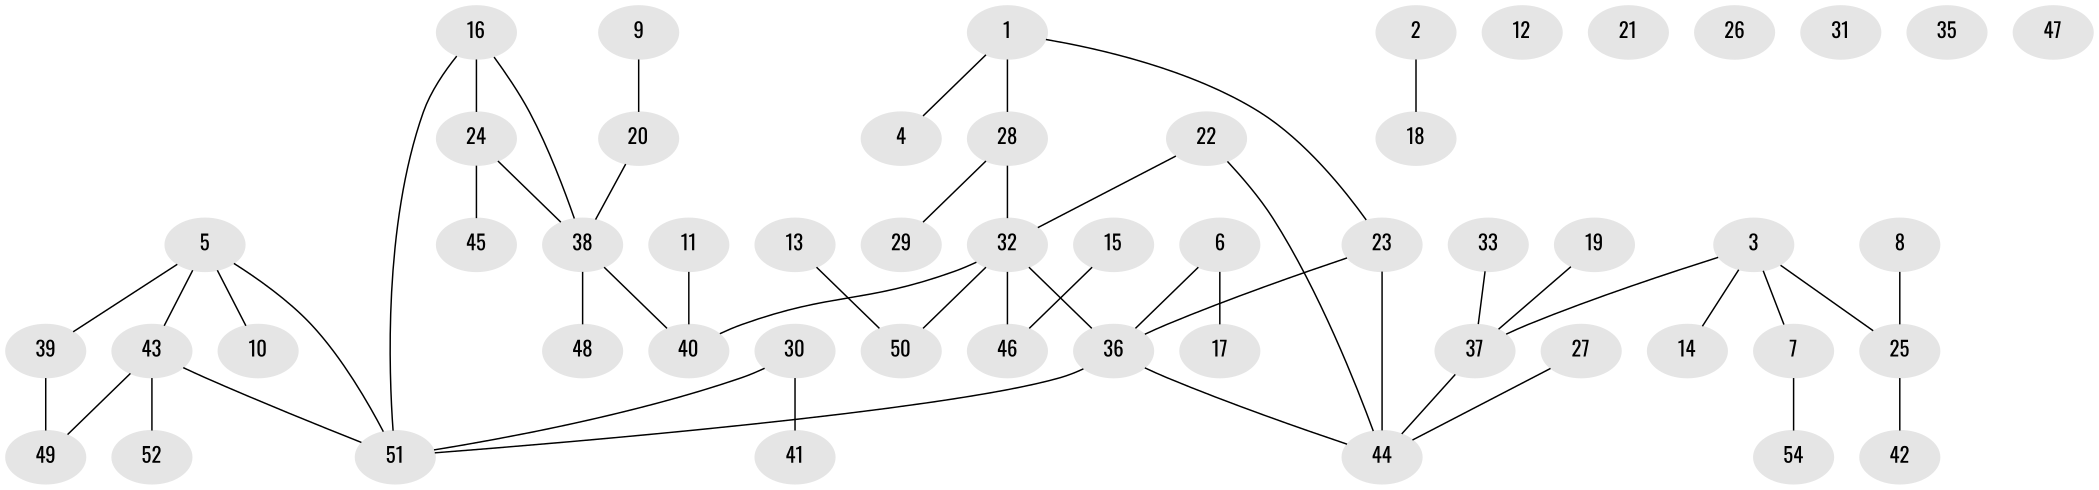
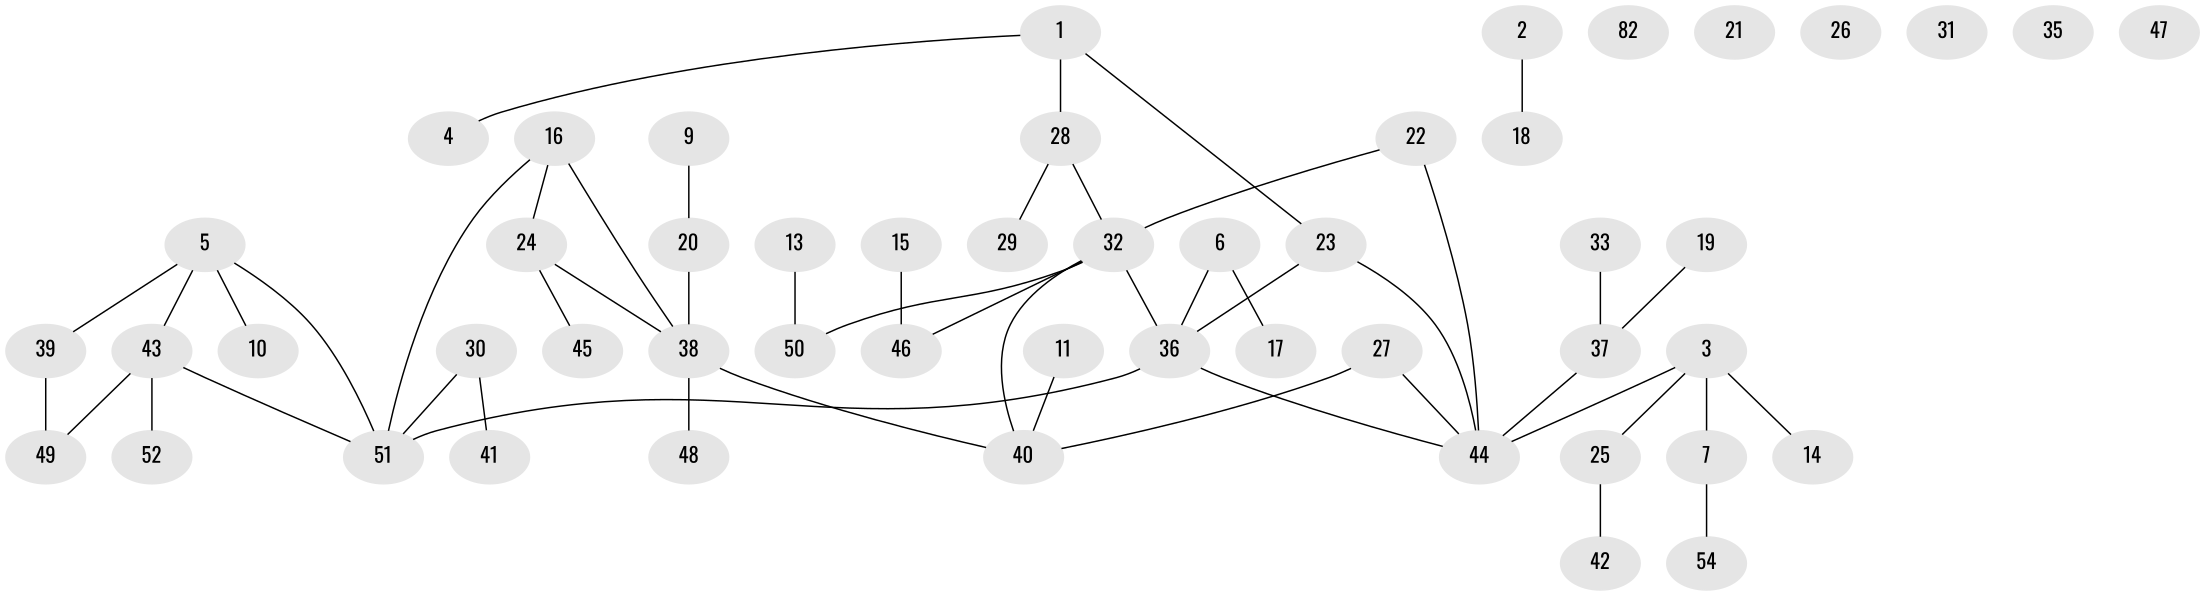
node "12": label "12" -> "82"
node "8": removed
edge "3" -- "37": now "3" -- "44"
edge "27" -- "40": added
